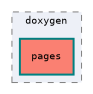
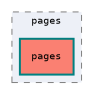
cluster "doxygen": label "doxygen" -> "pages"
